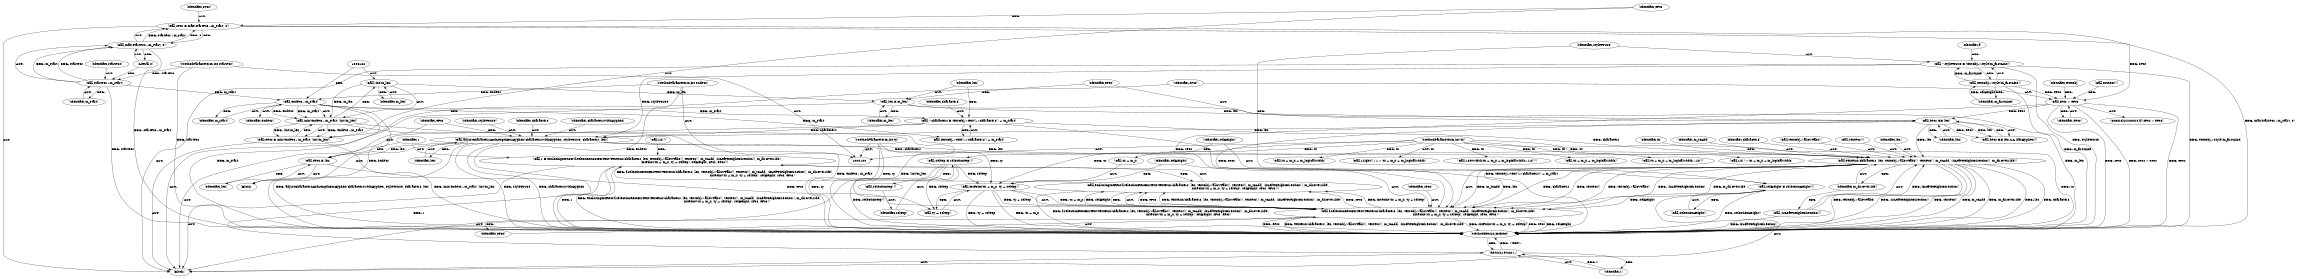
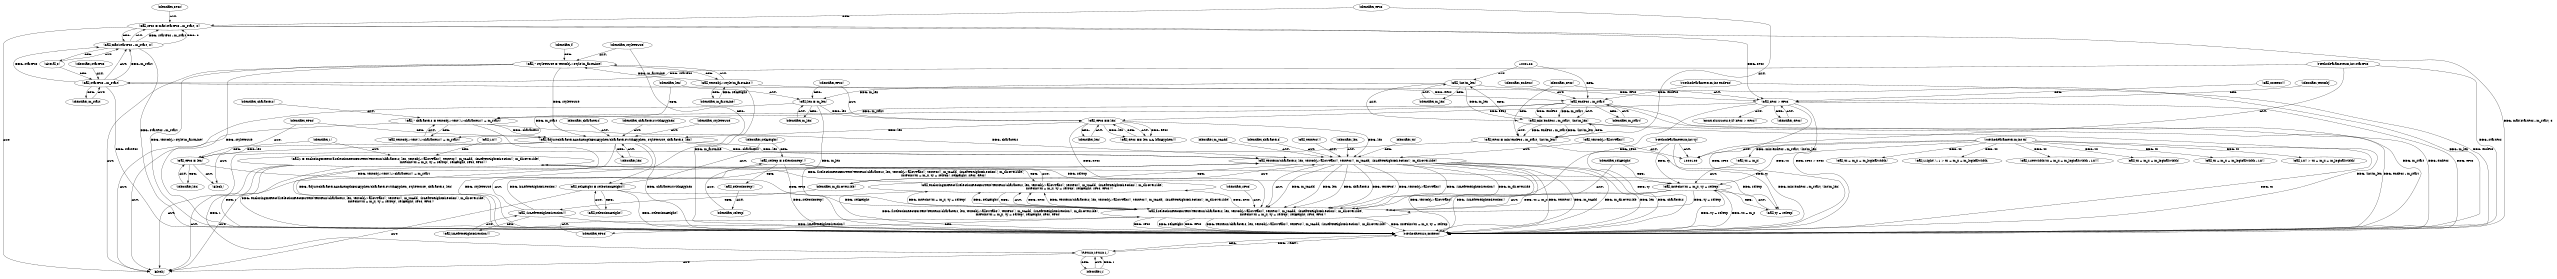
edge "(Call,startPos - m_start)" -> "(Call,endPos - m_start)": label "DDG: m_start" -> "DDG: ePos"
edge "(Call,endPos - m_start)" -> "(Identifier,endPos)": reversed
edge "(MethodParameterIn,int tx)" -> "(Call,tx + m_x)": label "DDG: tx" -> "DDG: min(endPos - m_start, (int)m_len)"
edge "(MethodParameterIn,int tx)" -> "(Call,r.right() - 1 > tx + m_x + m_logicalWidth)": label "AST: tx" -> "DDG: tx"
edge "(MethodParameterIn,int endPos)" -> "1000100": now "(Call,textObj->allowTabs())" -> "1000100"
edge "(Call,(int)m_len)" -> "(MethodReturn,IntRect)": added, label "DDG: m_len"
node "(Call,isLeftToRightDirection())": added
